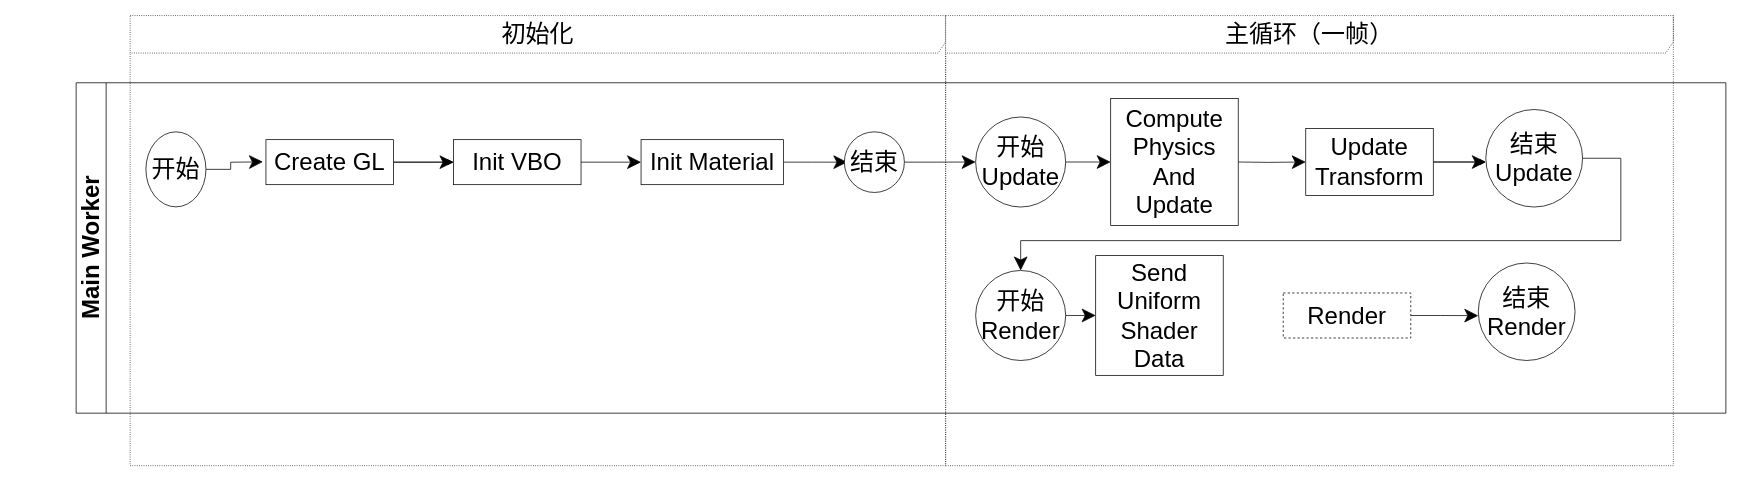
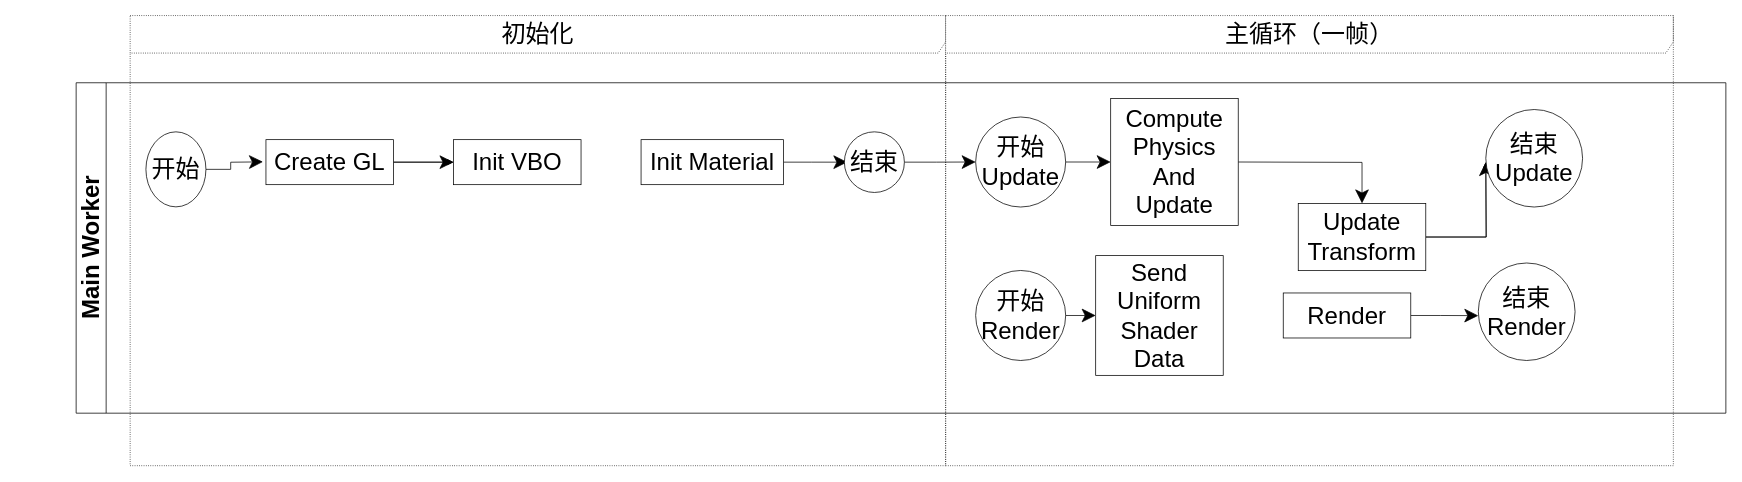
edge "Init VBO" -> "Init Material": removed
node "Update Transform": moved (1369, 162) -> (1362, 237)
edge "结束Update" -> "开始Render": removed
node "Render": style dashed -> solid
